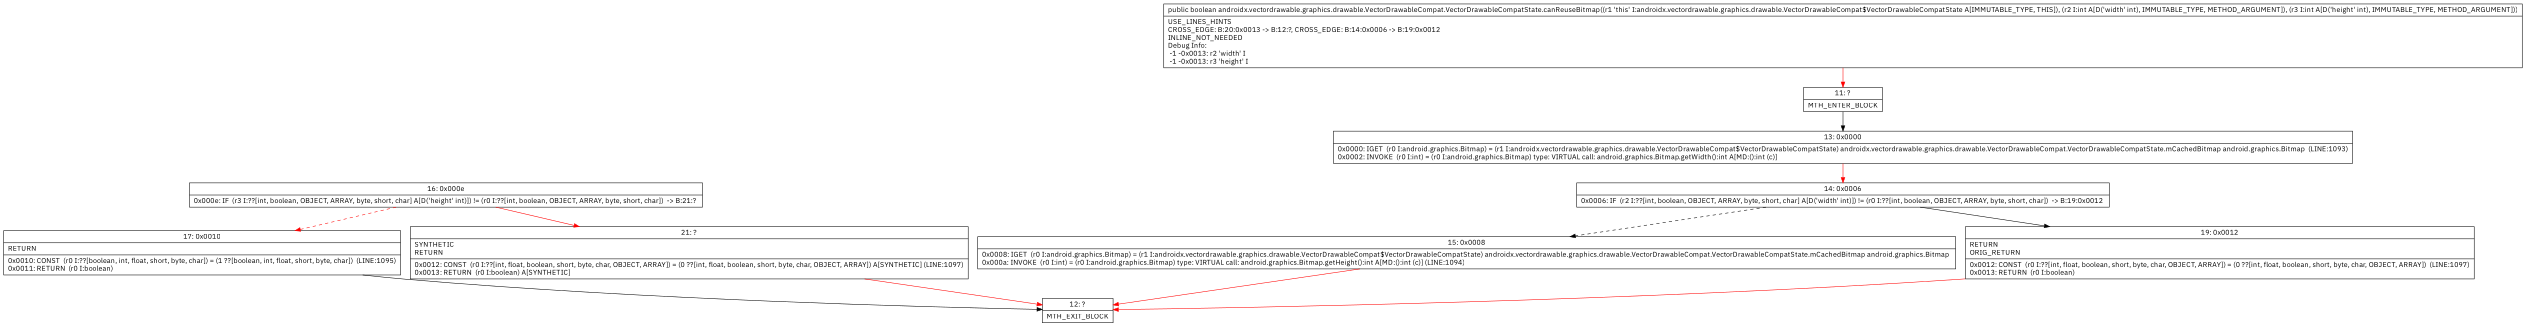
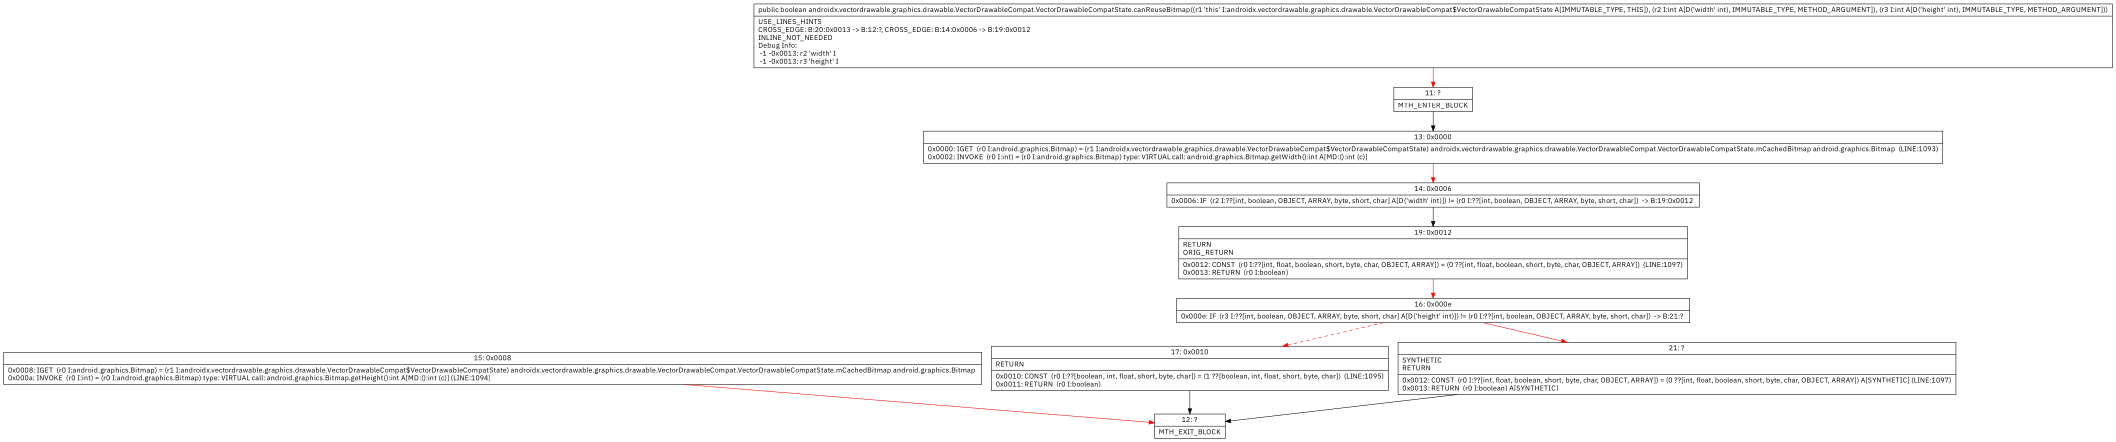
edge "14: 0x0006" -> "15: 0x0008": removed
edge "21: ?" -> "12: ?": color red -> black
edge "19: 0x0012" -> "12: ?": now "19: 0x0012" -> "16: 0x000e"
